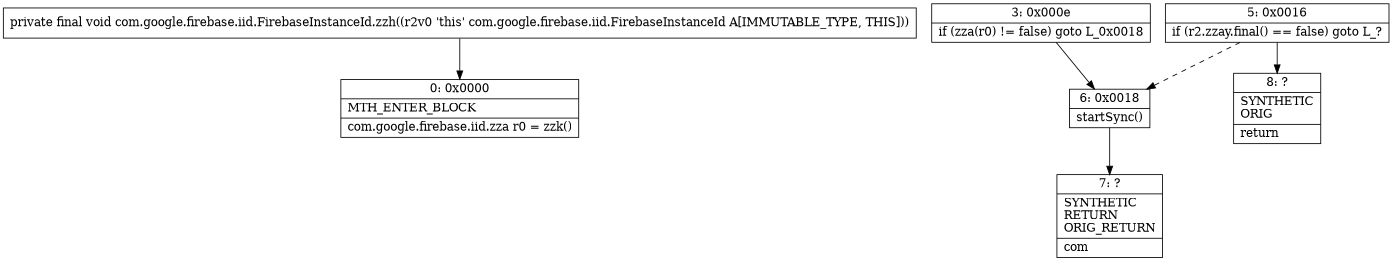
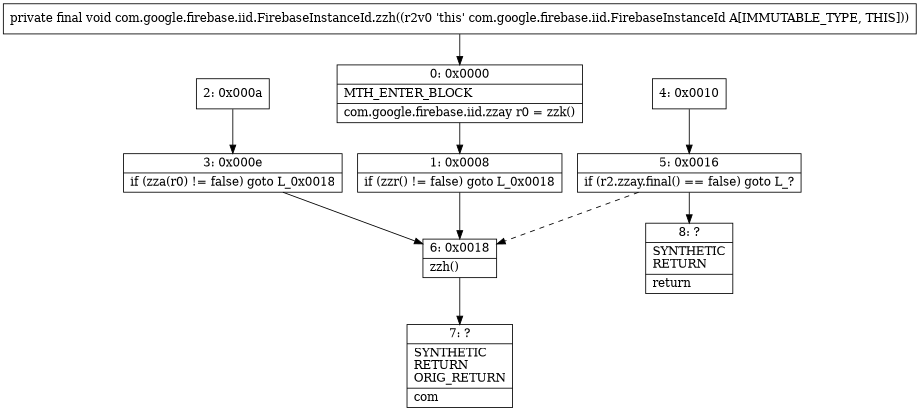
node "2: 0x000a": added
node "4: 0x0010": added
node "8: ?": text "ORIG" -> "RETURN"
node "6: 0x0018": text "startSync()" -> "zzh()"
node "0: 0x0000": text "com.google.firebase.iid.zza r0 = zzk()" -> "com.google.firebase.iid.zzay r0 = zzk()"
node "1: 0x0008": added
